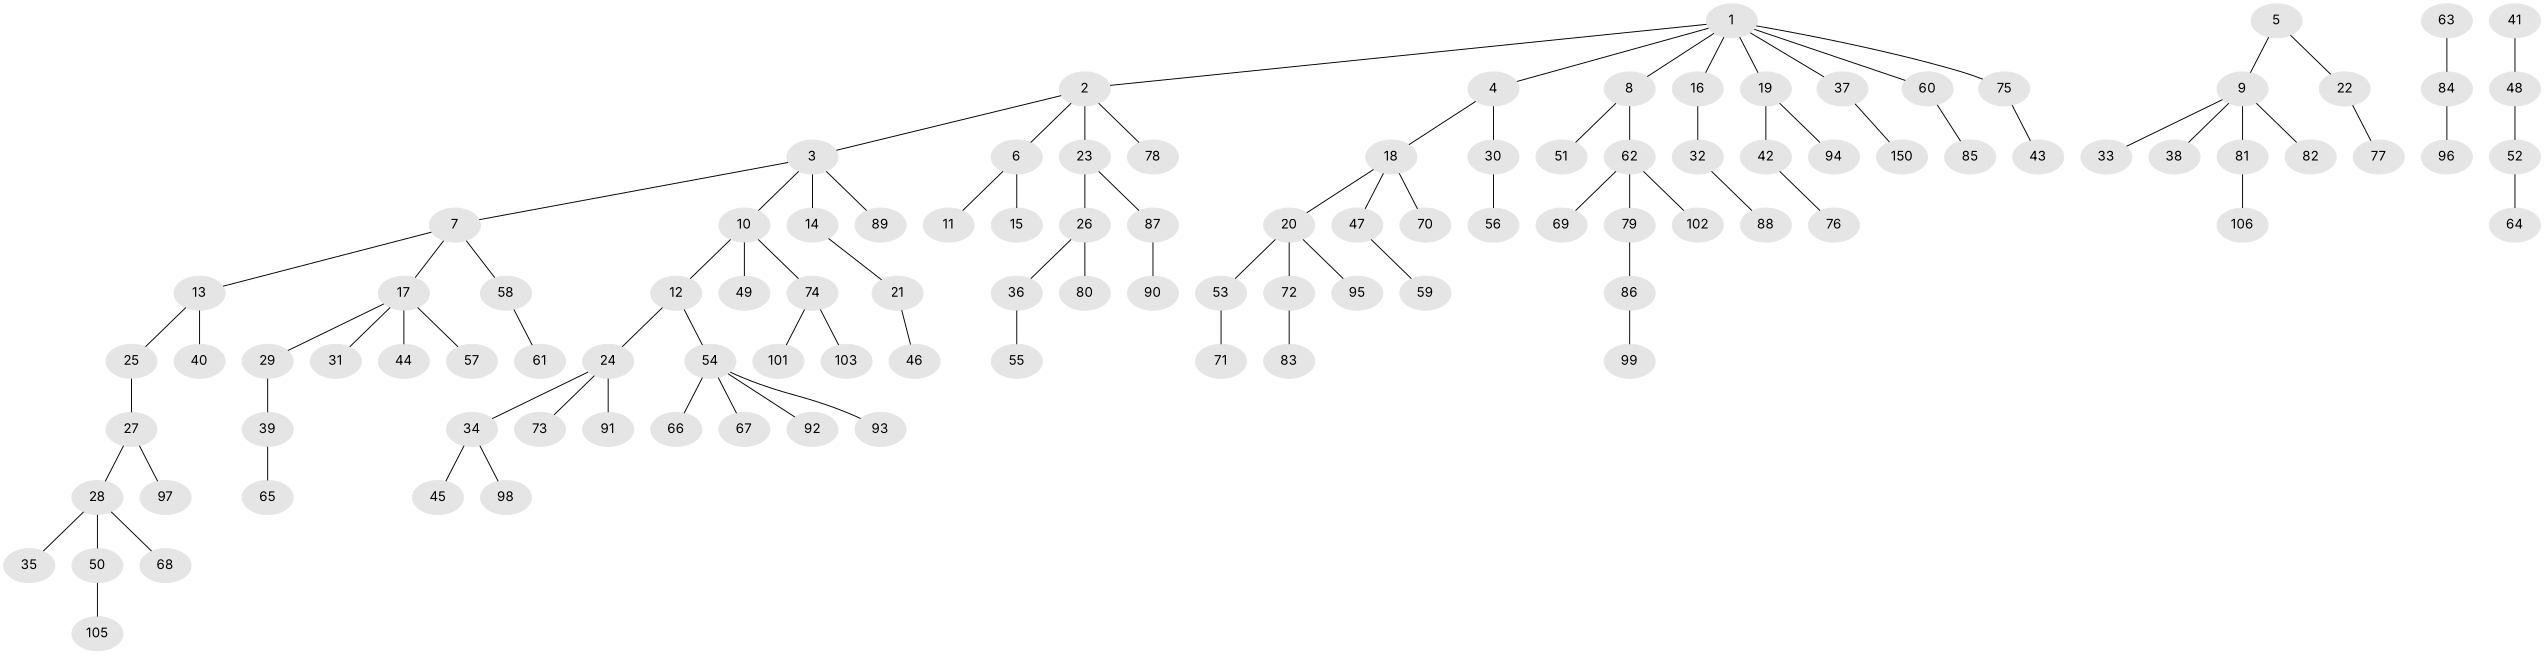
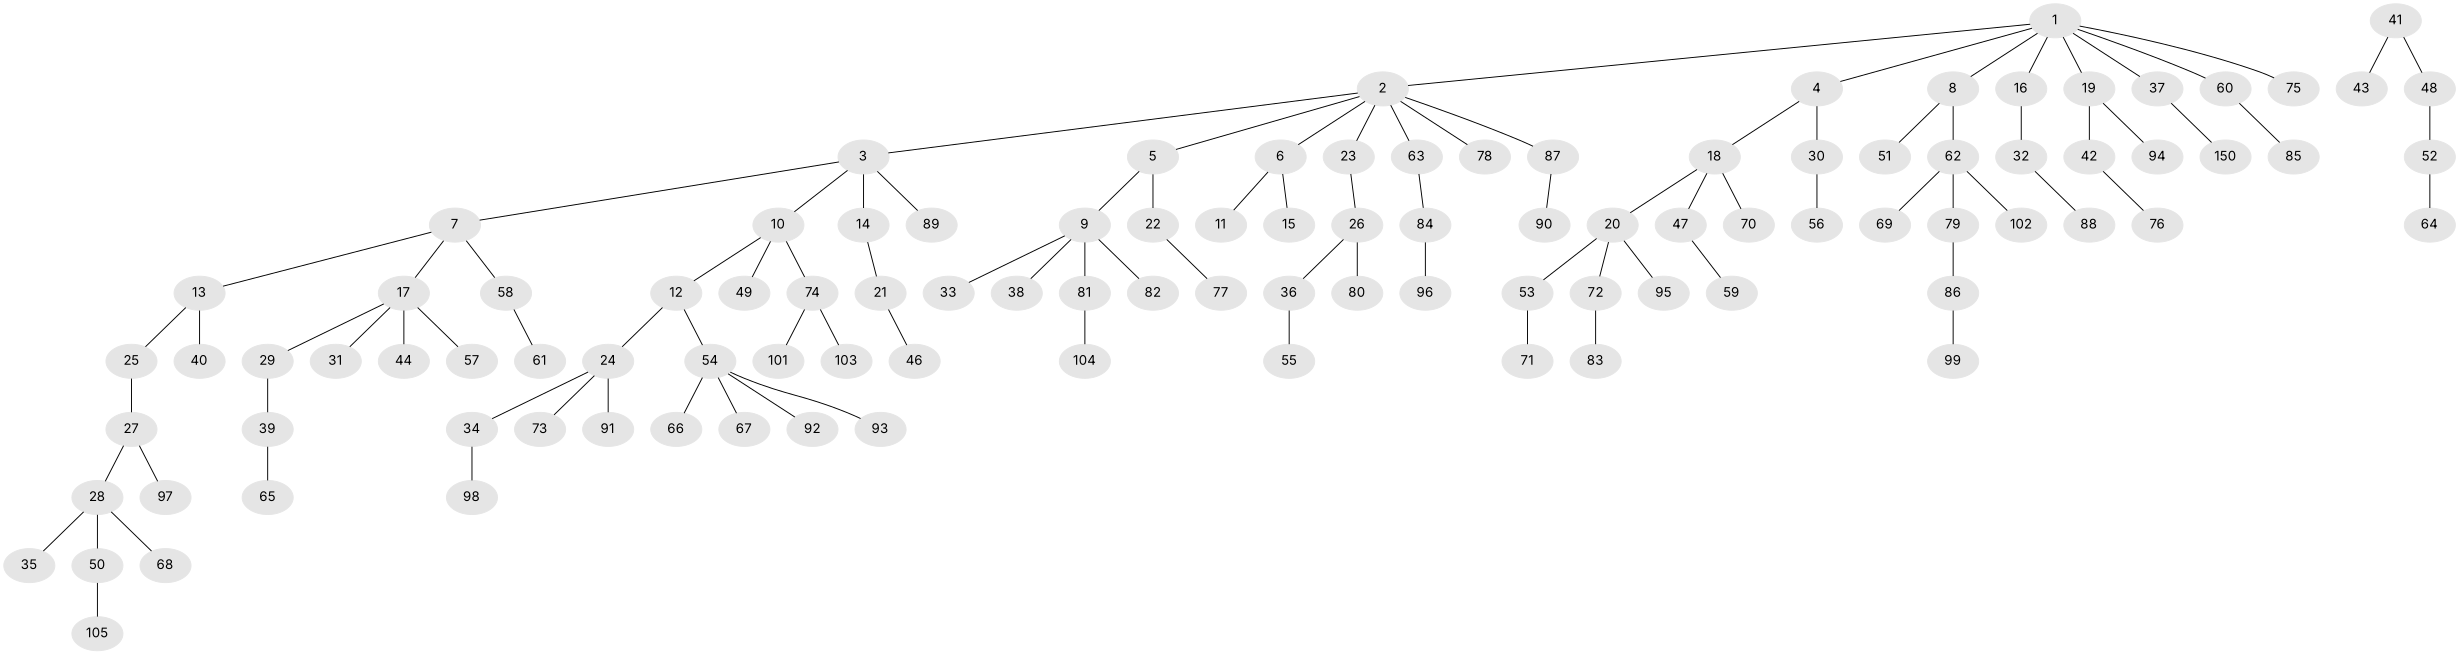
edge "2" -- "5": added
edge "2" -- "63": added
edge "75" -- "43": now "41" -- "43"
edge "23" -- "87": now "2" -- "87"
node "106": label "106" -> "104"
node "45": removed
